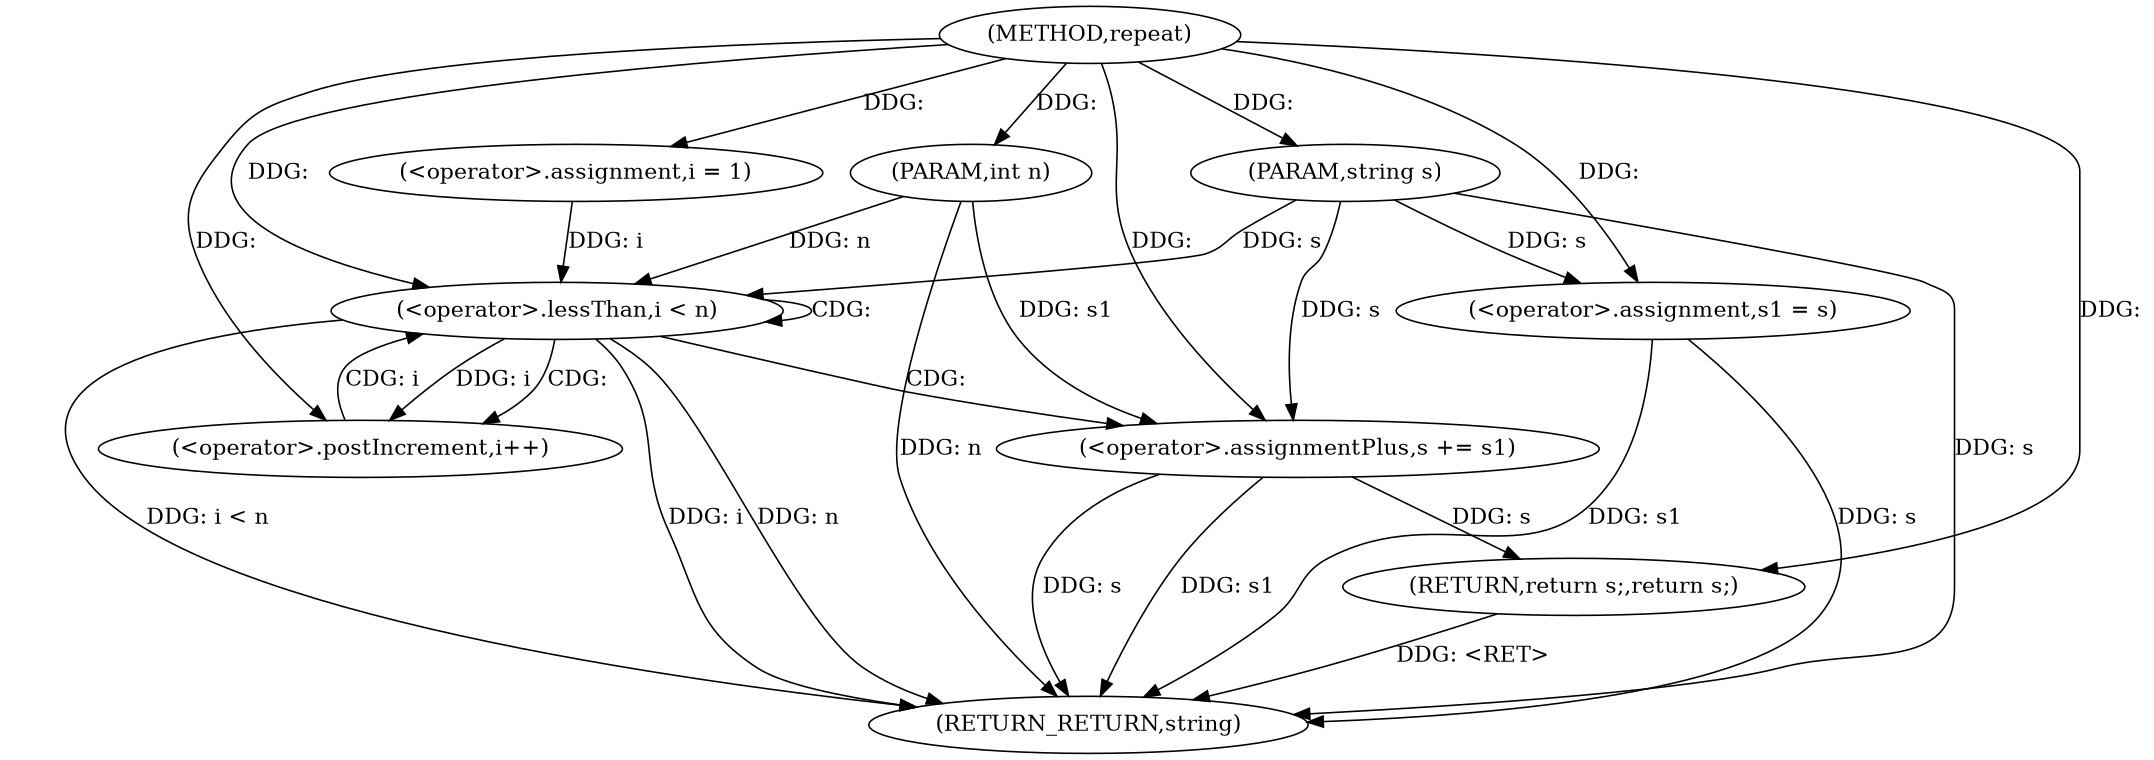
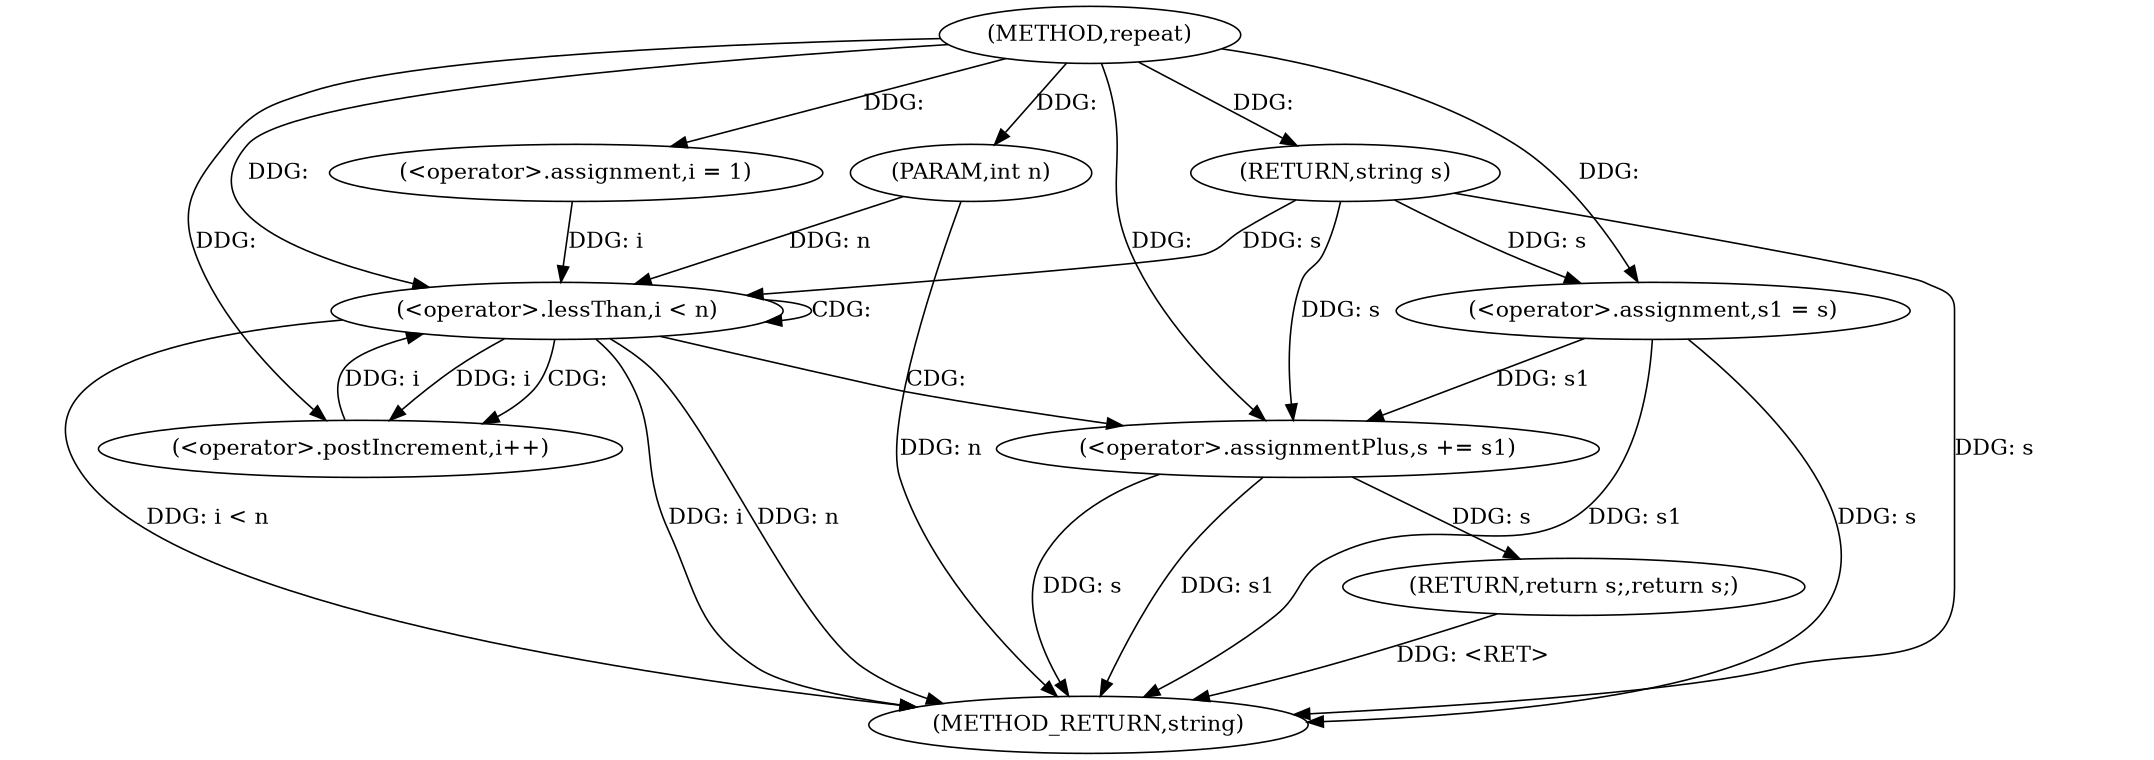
edge "(METHOD,repeat)" -> "(RETURN,return s;,return s;)": removed, label "DDG:"
node "(PARAM,string s)": label "(PARAM,string s)" -> "(RETURN,string s)"
edge "(PARAM,int n)" -> "(<operator>.assignmentPlus,s += s1)": now "(<operator>.assignment,s1 = s)" -> "(<operator>.assignmentPlus,s += s1)"
edge "(<operator>.postIncrement,i++)" -> "(<operator>.lessThan,i < n)": label "CDG: i" -> "DDG: i"
node "(RETURN_RETURN,string)": label "(RETURN_RETURN,string)" -> "(METHOD_RETURN,string)"
